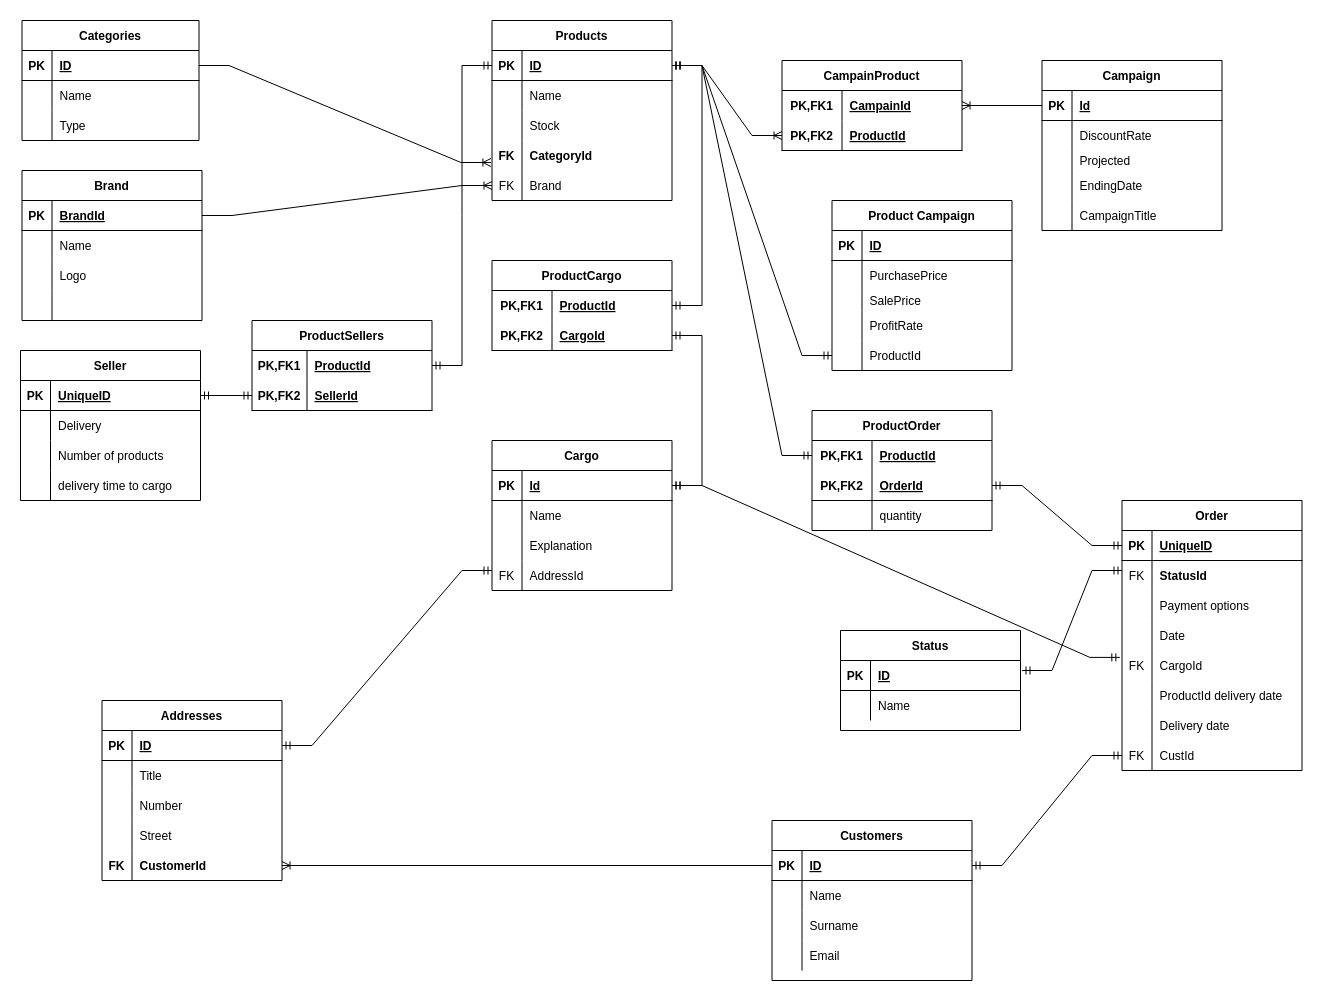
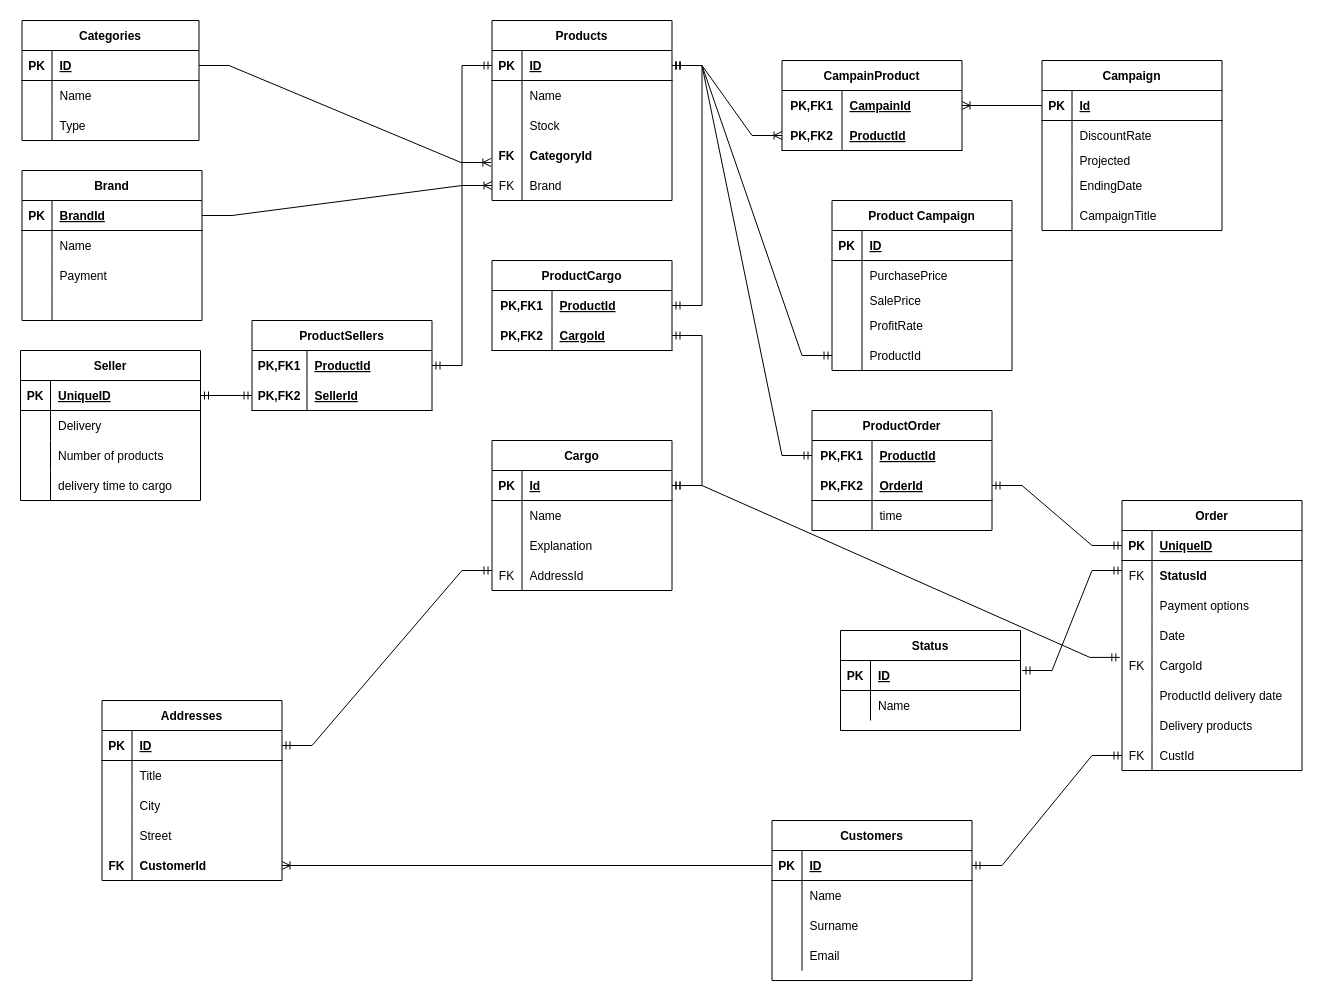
node "Logo": label "Logo" -> "Payment"
node "quantity": label "quantity" -> "time"
node "Delivery date": label "Delivery date" -> "Delivery products"
node "Number": label "Number" -> "City"
